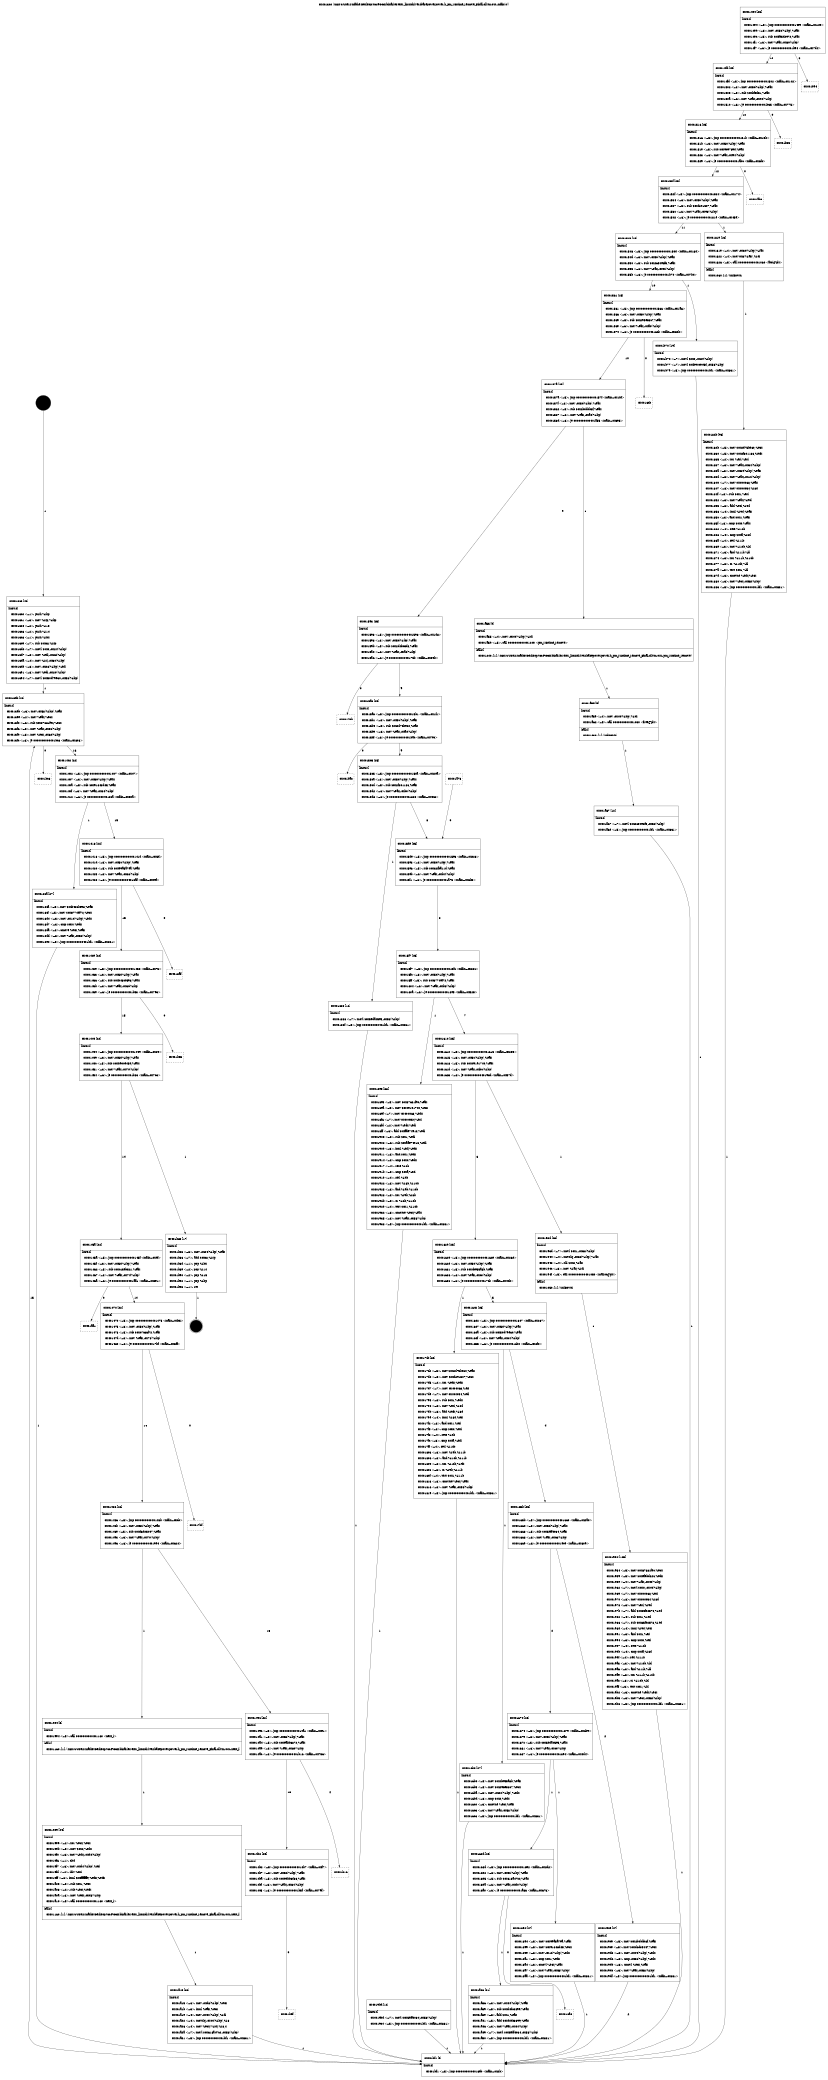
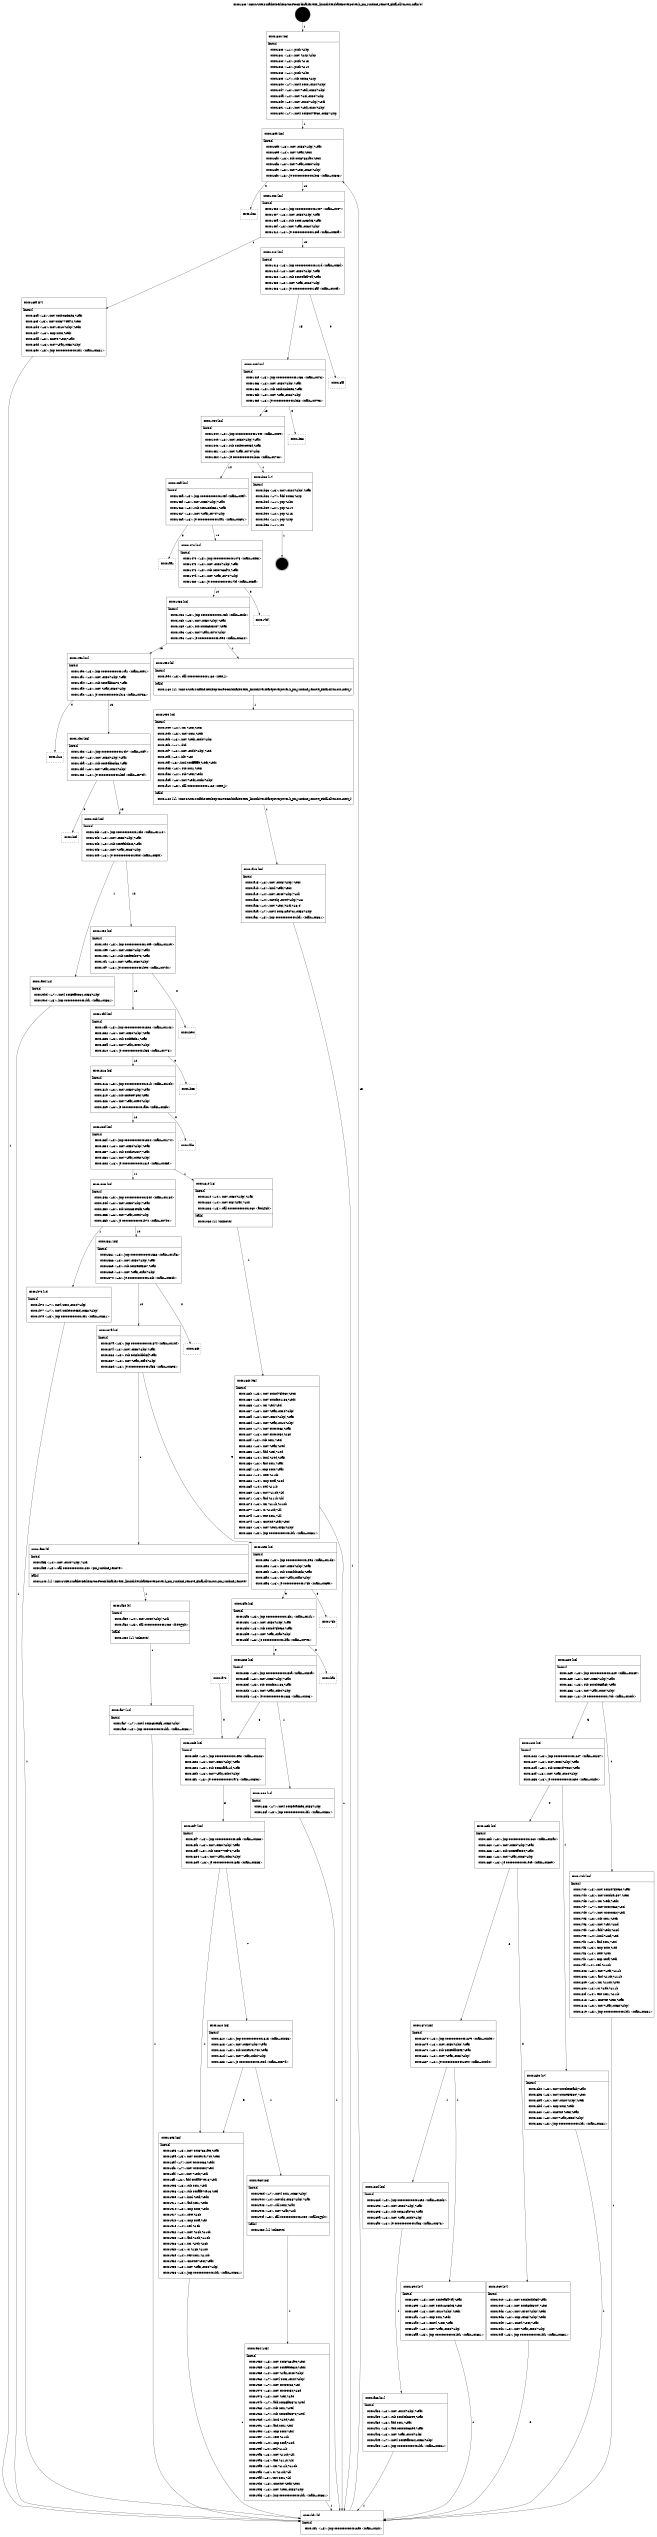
node "0x4014cb [25]": added
edge "0x401610 [25]" -> "0x401629 [25]": now "0x401610 [25]" -> "0x4018e5 [88]"
node "0x4016a6": removed
